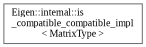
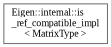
node "Eigen::internal::is _compatible_compatible_impl < MatrixType >": label "Eigen::internal::is _compatible_compatible_impl < MatrixType >" -> "Eigen::internal::is _ref_compatible_impl < MatrixType >"
